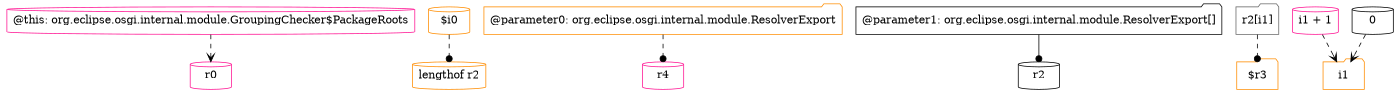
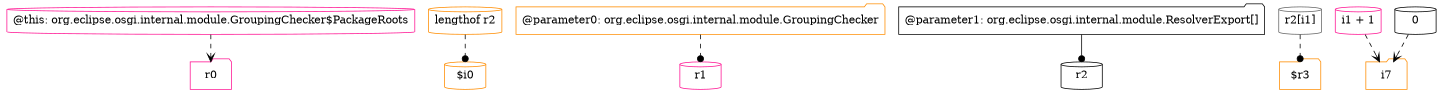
node "@parameter0: org.eclipse.osgi.internal.module.ResolverExport": label "@parameter0: org.eclipse.osgi.internal.module.ResolverExport" -> "@parameter0: org.eclipse.osgi.internal.module.GroupingChecker"
node "r2[i1]": shape folder -> cylinder
edge "$i0" -> "lengthof r2": reversed
node "r0": shape cylinder -> folder
node "r4": label "r4" -> "r1"
node "i1": label "i1" -> "i7"
